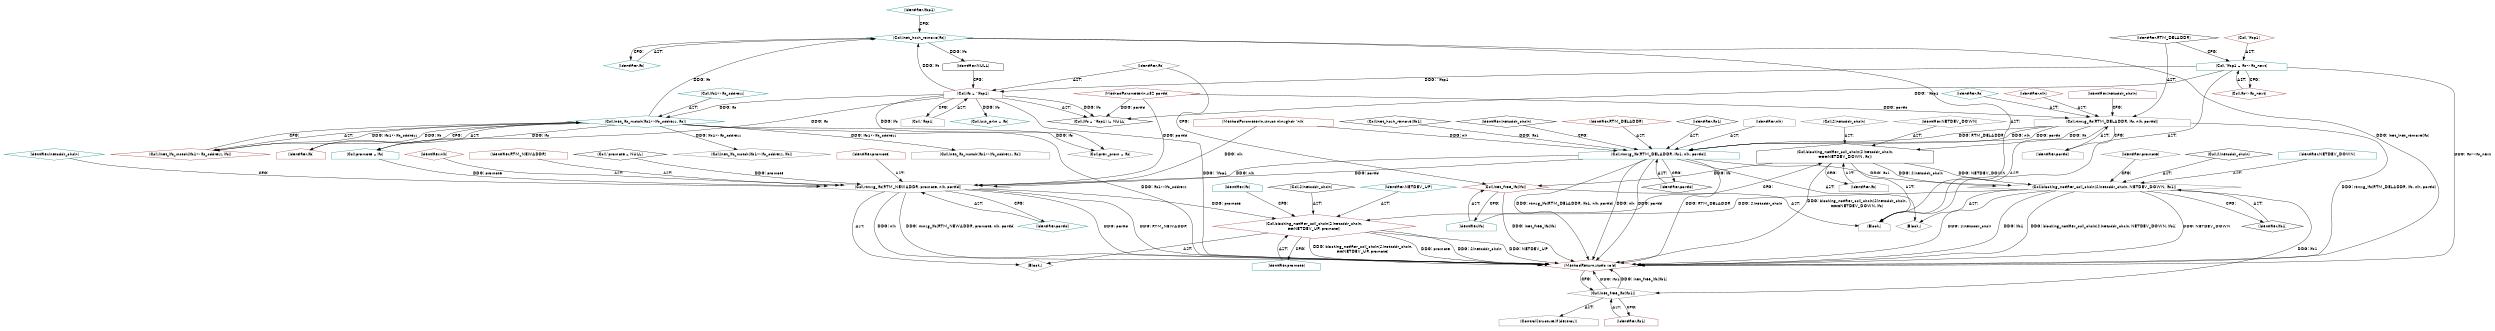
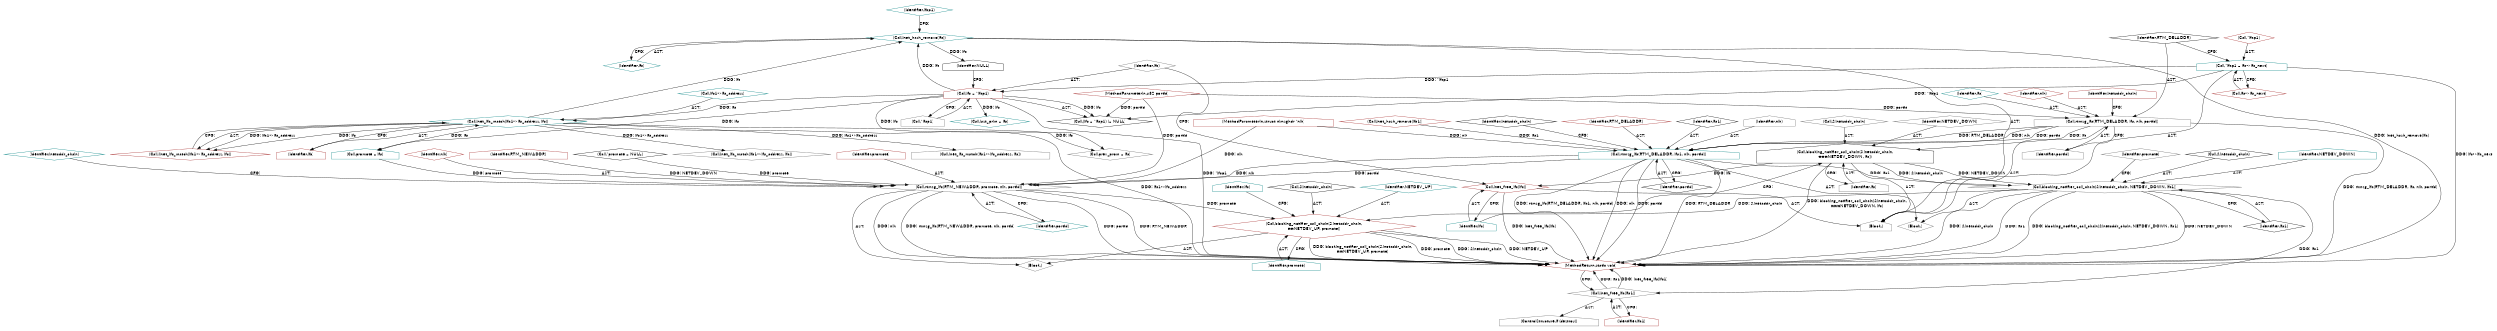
node "(Call,inet_hash_remove(ifa1))": color black -> brown
edge "(Call,inet_hash_remove(ifa))" -> "(MethodReturn,static void)": label "DDG: inet_inet_remove(ifa)" -> "DDG: inet_hash_remove(ifa)"
edge "(Identifier,RTM_NEWADDR)" -> "(Call,rtmsg_ifa(RTM_NEWADDR, promote, nlh, portid))": label "AST: " -> "DDG: NETDEV_DOWN"
